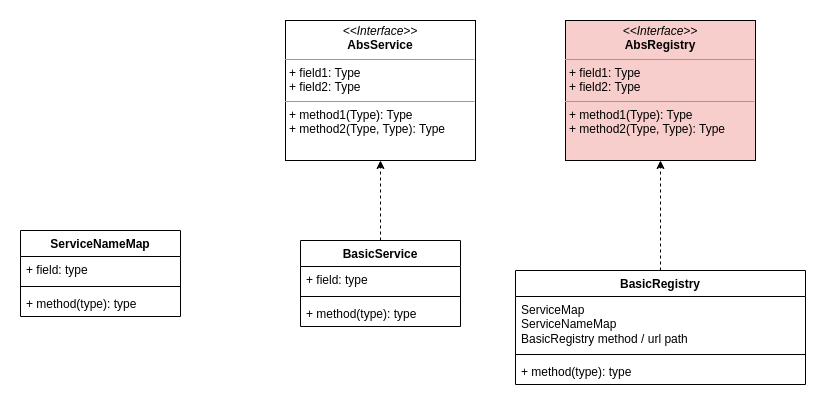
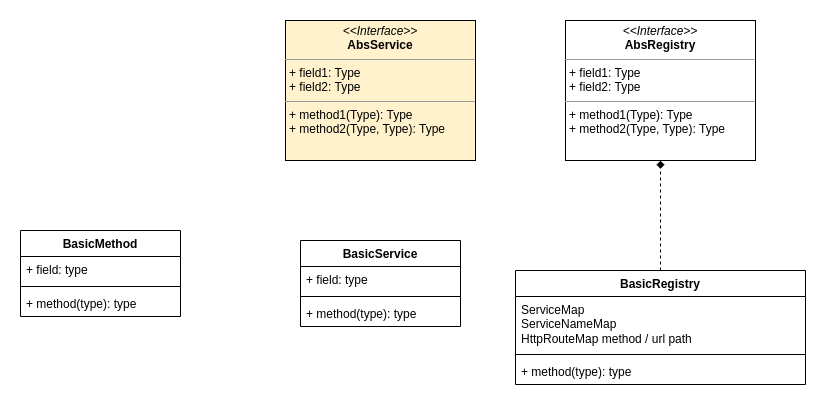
node "<<Interface>> AbsService + field1: Type + field2: Type + method1(Type): Type + method2(Type, Type): Type": fillcolor #ffffff -> #fff2cc
node "<<Interface>> AbsRegistry + field1: Type + field2: Type + method1(Type): Type + method2(Type, Type): Type": fillcolor #f8cecc -> #ffffff
edge "BasicRegistry" -> "<<Interface>> AbsRegistry + field1: Type + field2: Type + method1(Type): Type + method2(Type, Type): Type": arrowhead classic -> diamond
edge "BasicService" -> "<<Interface>> AbsService + field1: Type + field2: Type + method1(Type): Type + method2(Type, Type): Type": removed
node "ServiceNameMap": label "ServiceNameMap" -> "BasicMethod"
node "ServiceMap ServiceNameMap BasicRegistry method / url path": label "ServiceMap ServiceNameMap BasicRegistry method / url path" -> "ServiceMap ServiceNameMap HttpRouteMap method / url path"
